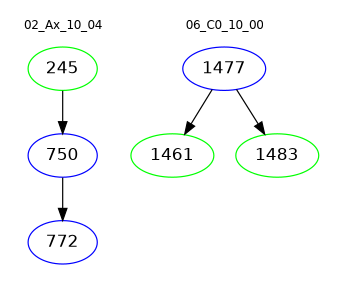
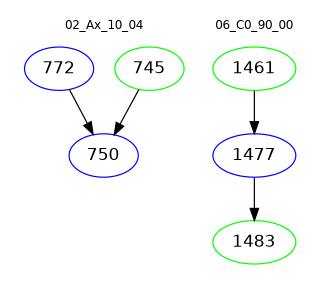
cluster "06_C0_10_00": label "06_C0_10_00" -> "06_C0_90_00"
node "245": label "245" -> "745"
edge "1477" -> "1461": reversed
edge "750" -> "772": reversed
